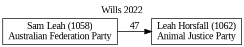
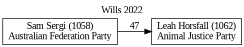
node "Sam Leah (1058) Australian Federation Party": label "Sam Leah (1058) Australian Federation Party" -> "Sam Sergi (1058) Australian Federation Party"
